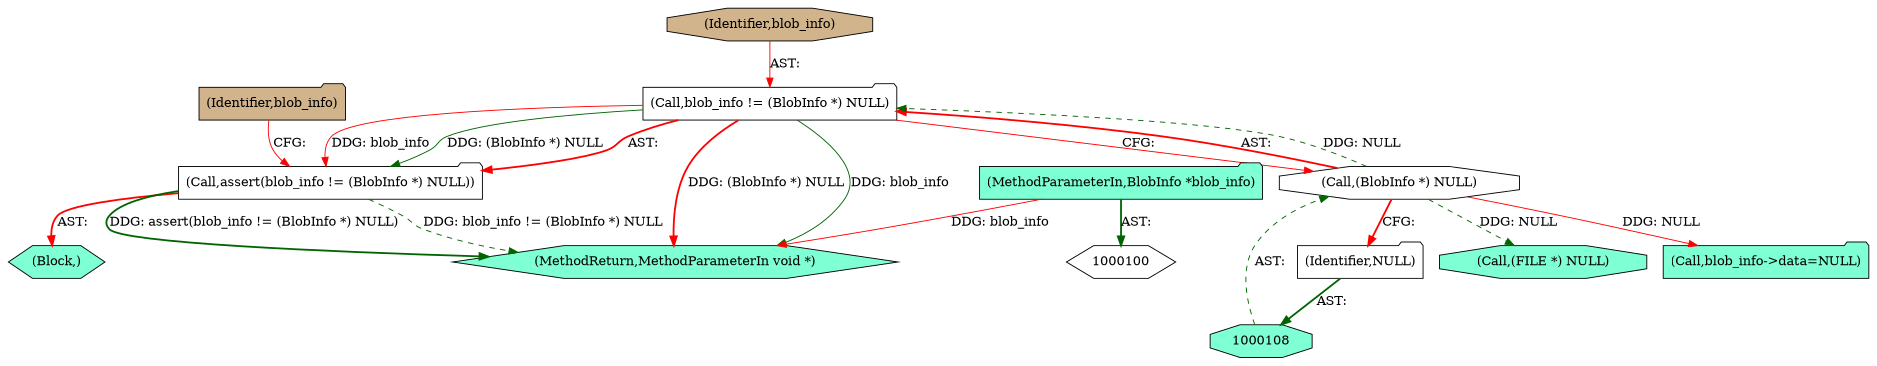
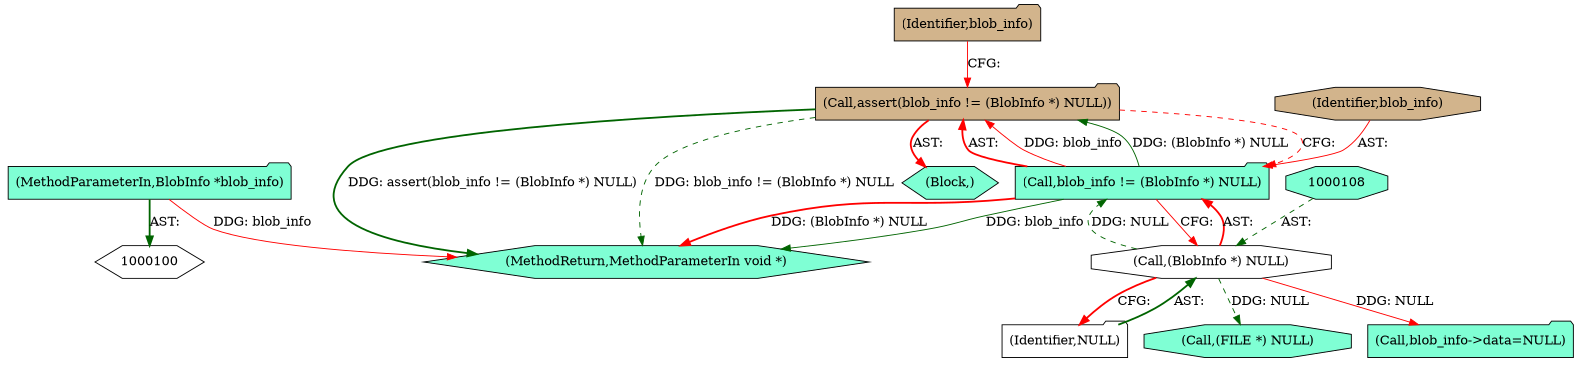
node "(Call,blob_info != (BlobInfo *) NULL)": fillcolor white -> aquamarine
edge "(Call,assert(blob_info != (BlobInfo *) NULL))" -> "(Call,blob_info != (BlobInfo *) NULL)": added, label "CFG:"
node "(Call,assert(blob_info != (BlobInfo *) NULL))": fillcolor white -> tan
edge "(Identifier,NULL)" -> "1000108": now "(Identifier,NULL)" -> "(Call,(BlobInfo *) NULL)"
